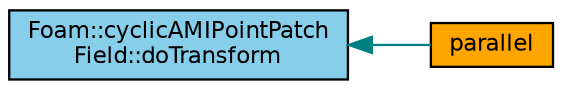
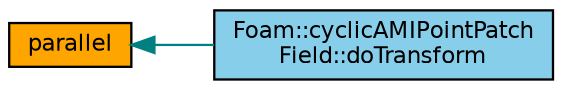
edge "parallel" -> "Foam::cyclicAMIPointPatch Field::doTransform": reversed
